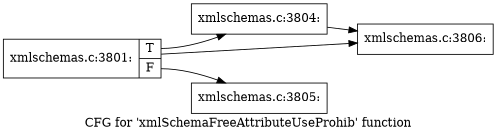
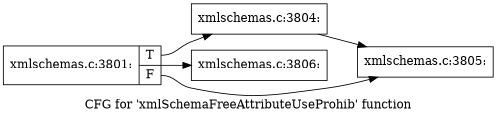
edge "xmlschemas.c:3804:" -> "xmlschemas.c:3806:": now "xmlschemas.c:3804:" -> "xmlschemas.c:3805:"
